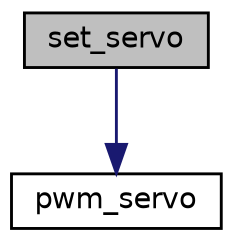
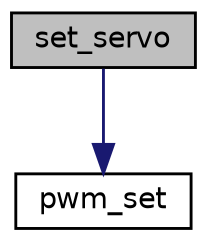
node "pwm_servo": label "pwm_servo" -> "pwm_set"
